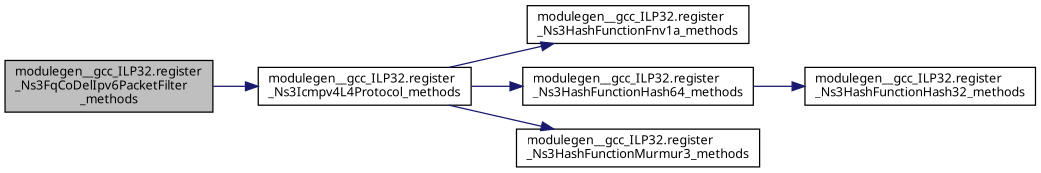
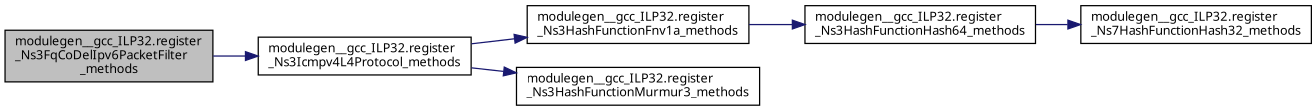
edge "modulegen__gcc_ILP32.register _Ns3Icmpv4L4Protocol_methods" -> "modulegen__gcc_ILP32.register _Ns3HashFunctionHash64_methods": now "modulegen__gcc_ILP32.register _Ns3HashFunctionFnv1a_methods" -> "modulegen__gcc_ILP32.register _Ns3HashFunctionHash64_methods"
node "modulegen__gcc_ILP32.register _Ns3HashFunctionHash32_methods": label "modulegen__gcc_ILP32.register _Ns3HashFunctionHash32_methods" -> "modulegen__gcc_ILP32.register _Ns7HashFunctionHash32_methods"
